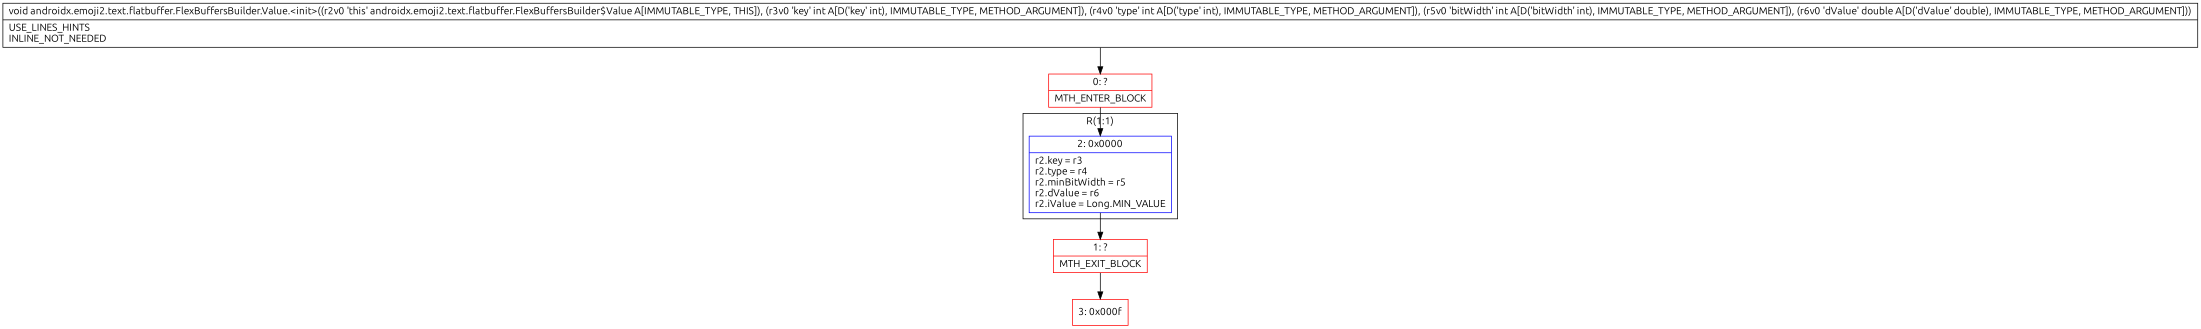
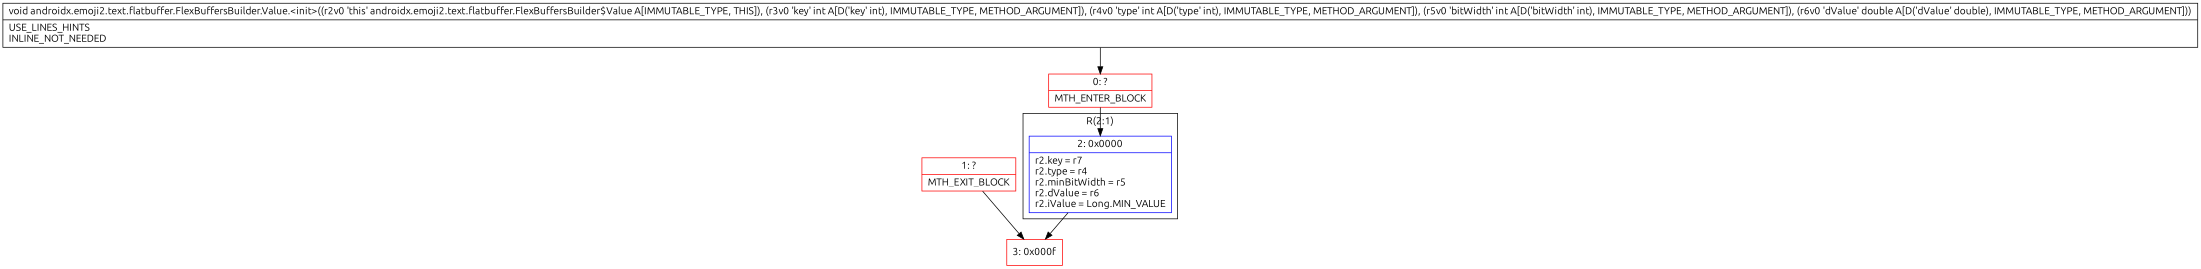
cluster "R(1:1)": label "R(1:1)" -> "R(2:1)"
node "2: 0x0000": text "r2.key = r3" -> "r2.key = r7"
edge "2: 0x0000" -> "1: ?": now "2: 0x0000" -> "3: 0x000f"
